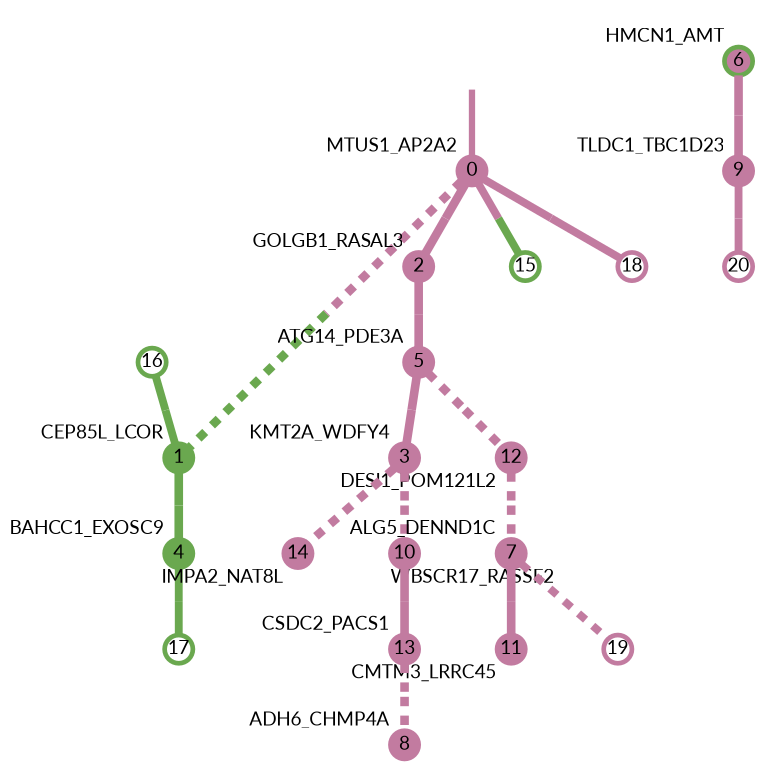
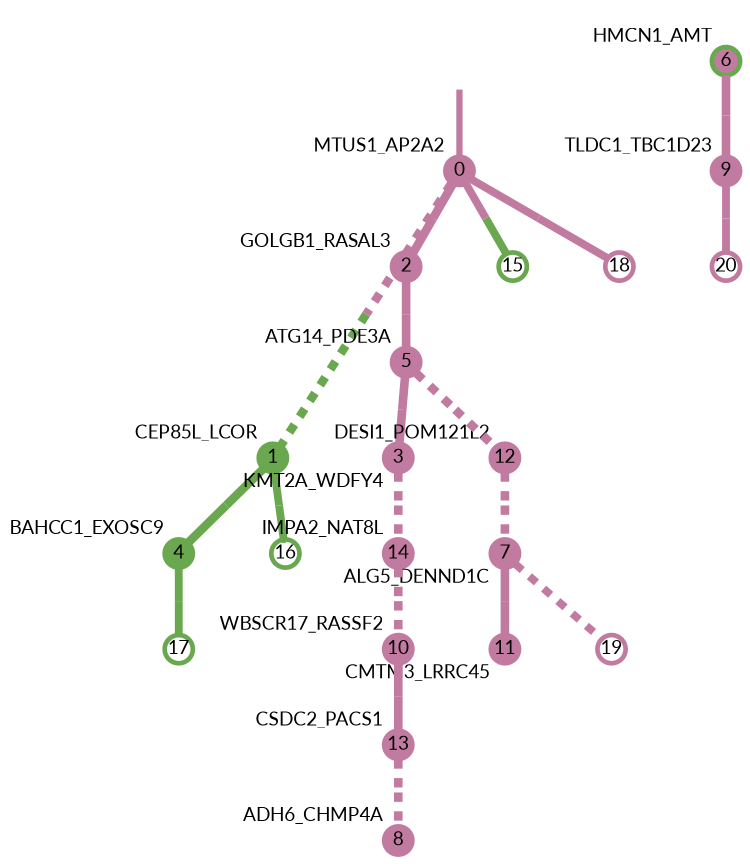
edge "16" -> "1 CEP85L_LCOR": reversed
edge "3 KMT2A_WDFY4" -> "10 WBSCR17_RASSF2": now "14 IMPA2_NAT8L" -> "10 WBSCR17_RASSF2"
